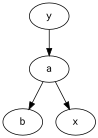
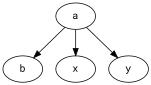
edge "y" -> "a": reversed
